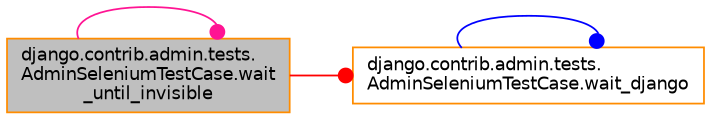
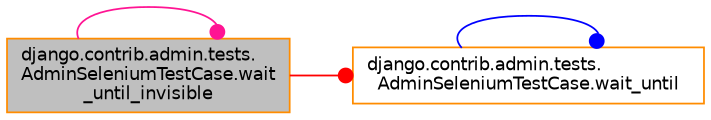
node "django.contrib.admin.tests. AdminSeleniumTestCase.wait_django": label "django.contrib.admin.tests. AdminSeleniumTestCase.wait_django" -> "django.contrib.admin.tests. AdminSeleniumTestCase.wait_until"
